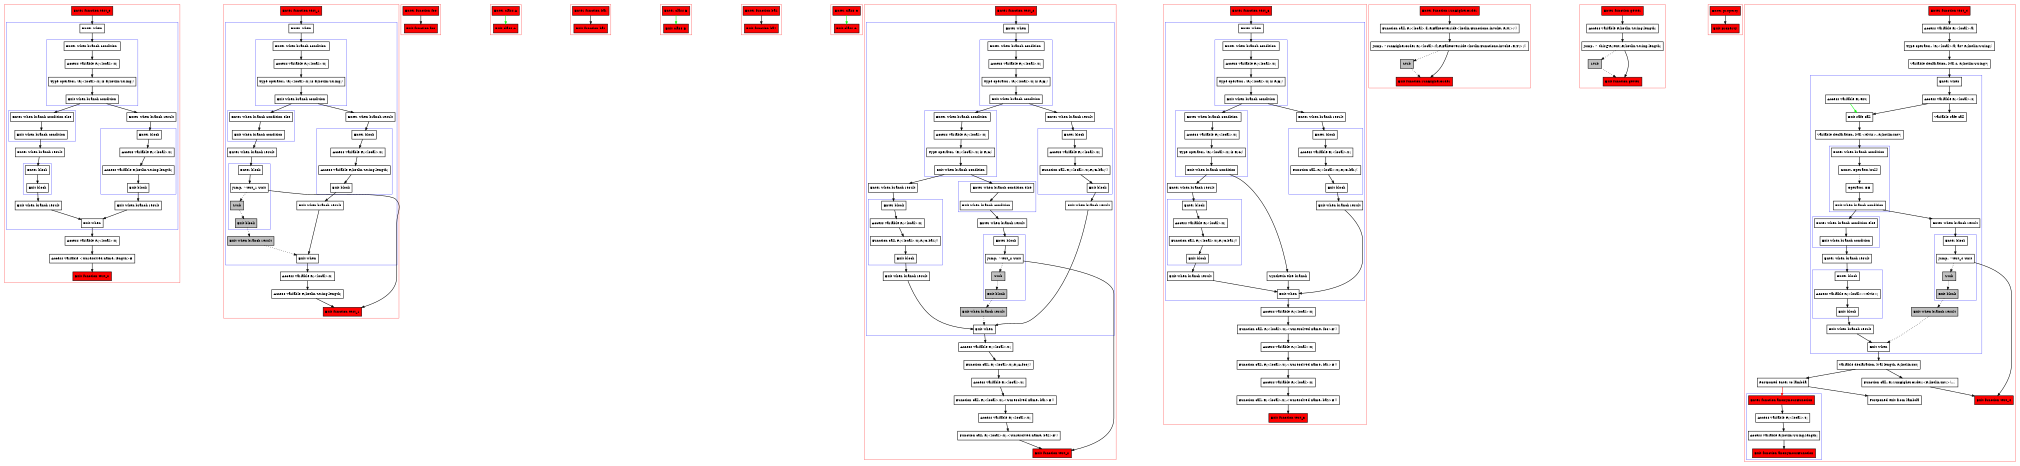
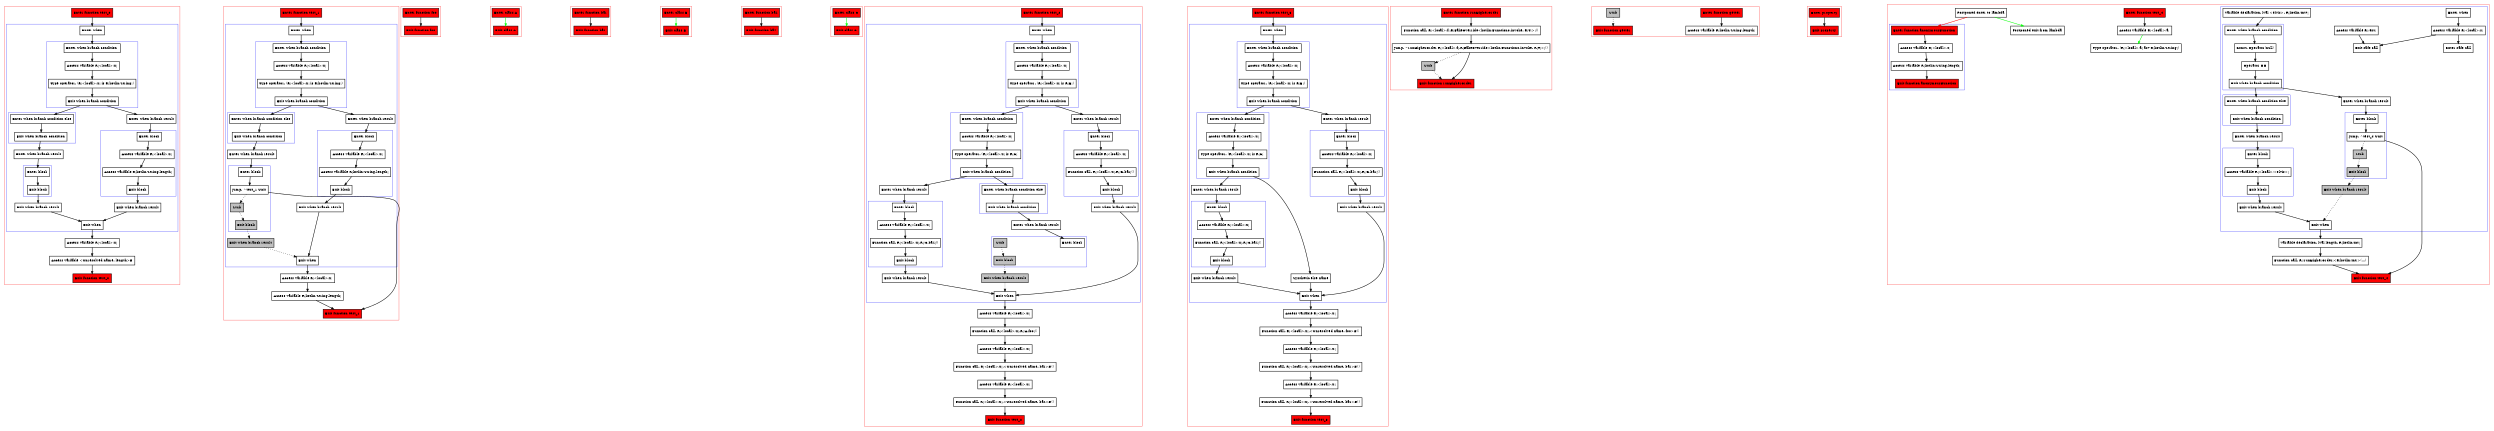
edge "Access variable R|<local>/a|" -> "Type operator: (R|<local>/a| as? R|kotlin/String|)": color black -> green
node "Jump: ^ this@R|/ext|.R|kotlin/String.length|": removed
node "Variable declaration: lval s: R|kotlin/String?|": removed
edge "Access variable R|/ext|" -> "Exit safe call": color green -> black
node "Variable safe call": label "Variable safe call" -> "Enter safe call"
edge "Exit safe call" -> "Variable declaration: lval <elvis>: R|kotlin/Int?|": removed
edge "Const: Operator(null)" -> "Operator ==": style dotted -> solid
node "Jump: ^test_2 Unit": removed
node "Synthetic else branch": label "Synthetic else branch" -> "Synthetic else name"
edge "Variable declaration: lval length: R|kotlin/Int|" -> "Postponed enter to lambda": removed
edge "Postponed enter to lambda" -> "Postponed exit from lambda": color black -> green
